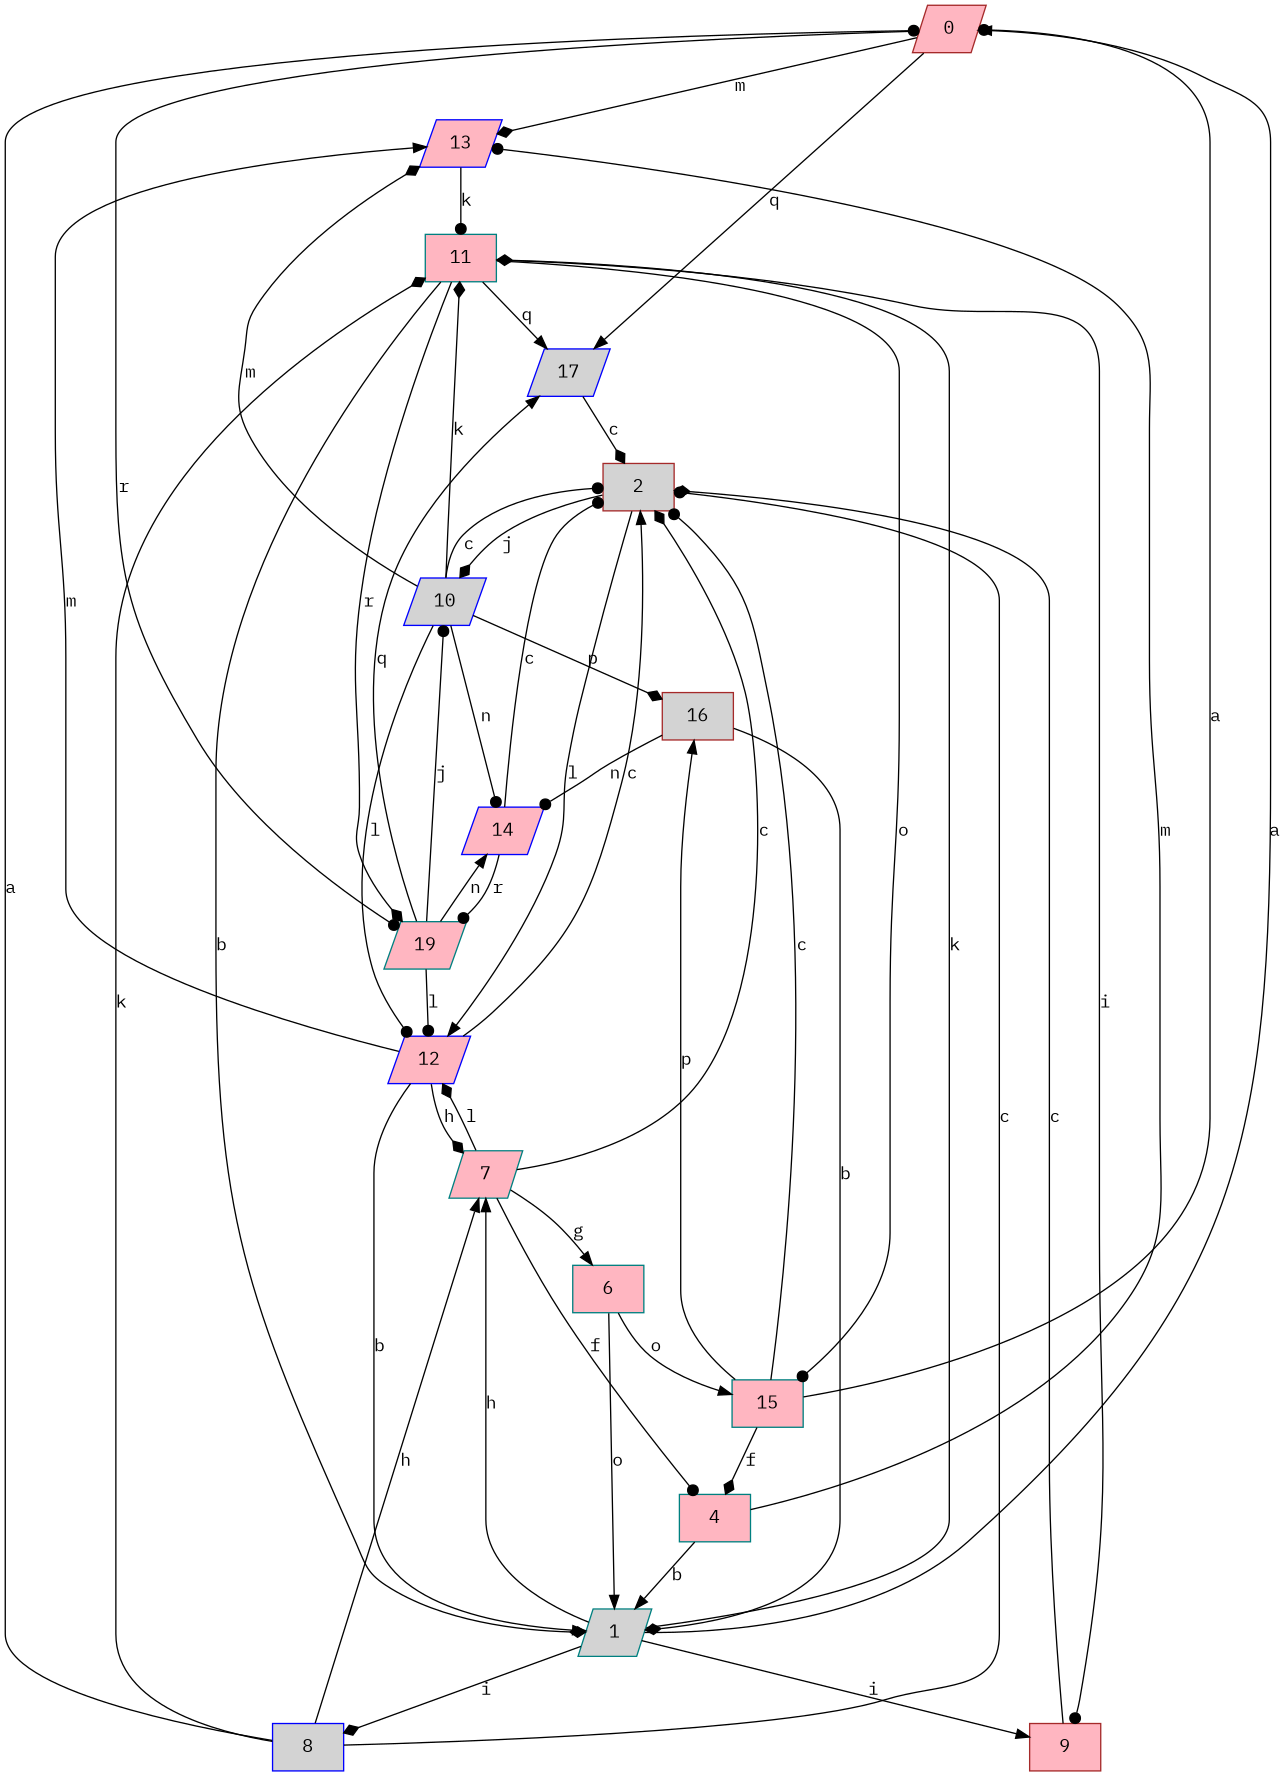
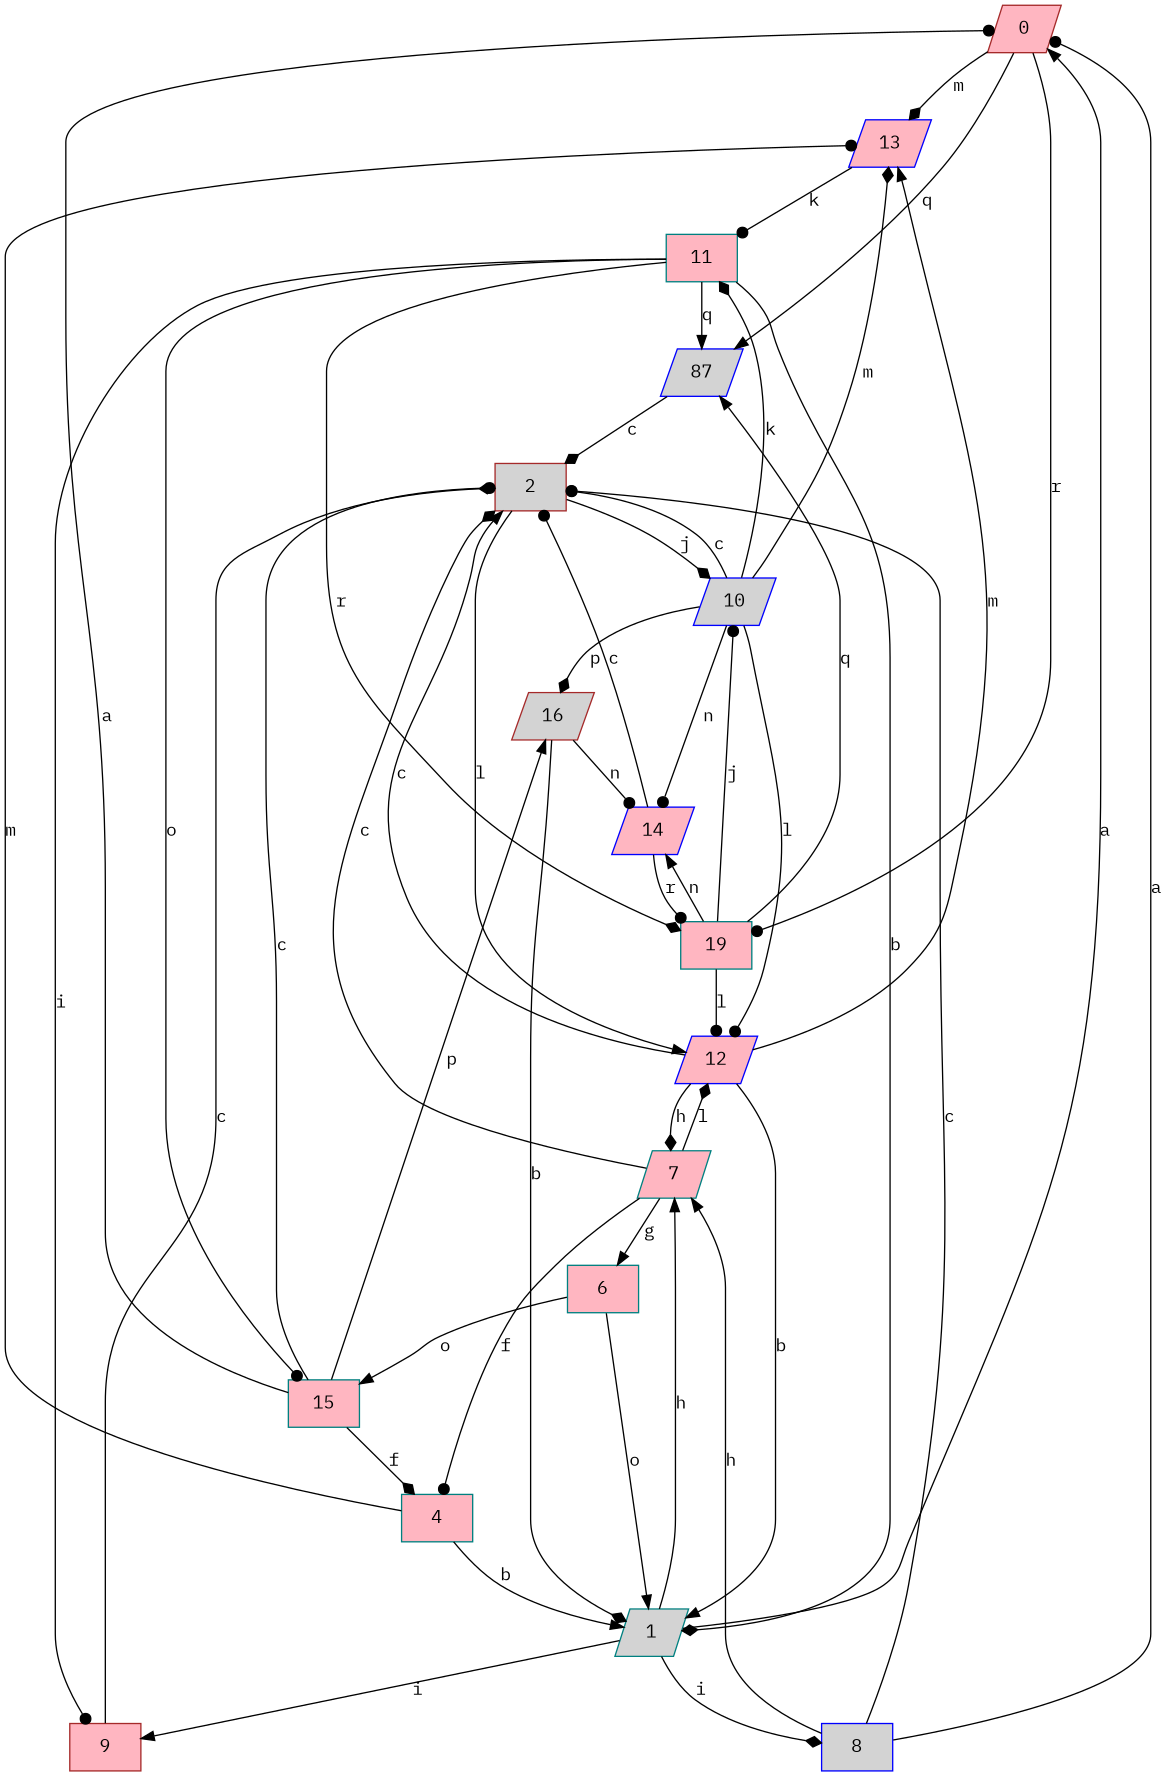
node "17": label "17" -> "87"
node "16": shape box -> parallelogram
edge "1" -> "11": removed, label "k"
node "19": shape parallelogram -> box
edge "8" -> "11": removed, label "k"
